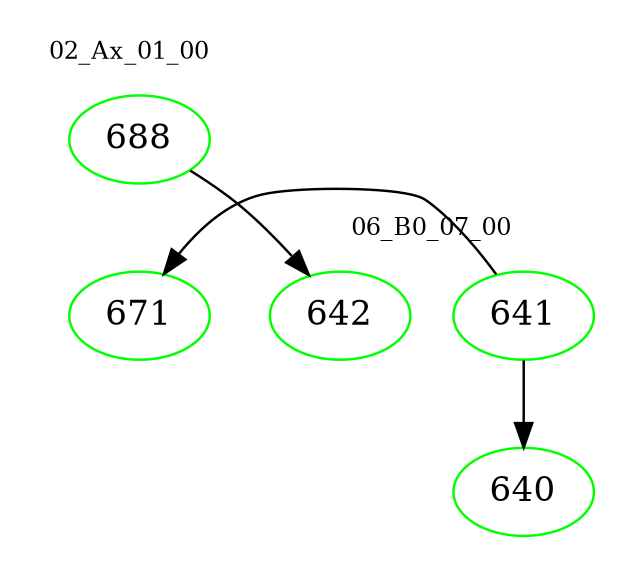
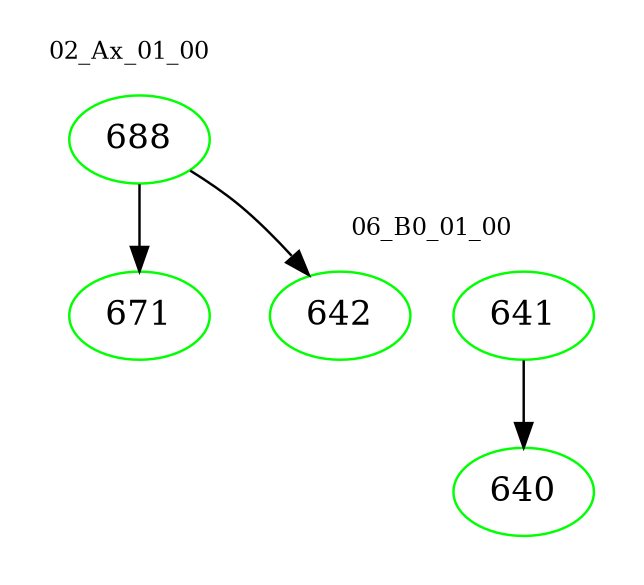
edge "641" -> "671": now "688" -> "671"
cluster "06_B0_07_00": label "06_B0_07_00" -> "06_B0_01_00"
